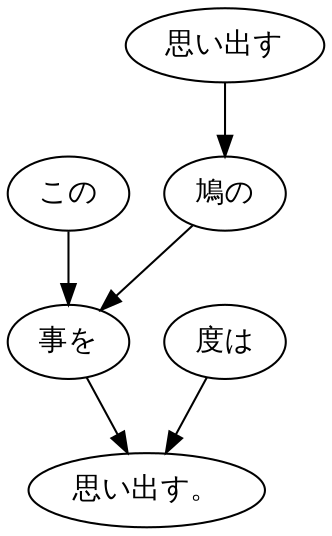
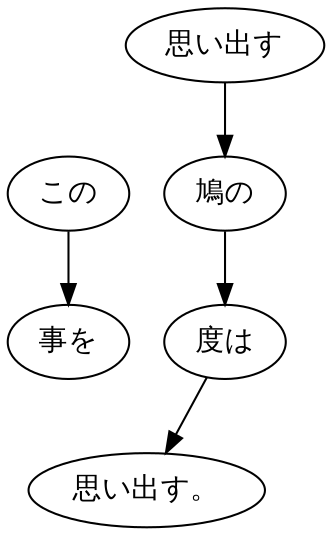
edge "鳩の" -> "事を": now "鳩の" -> "度は"
edge "事を" -> "思い出す。": removed
